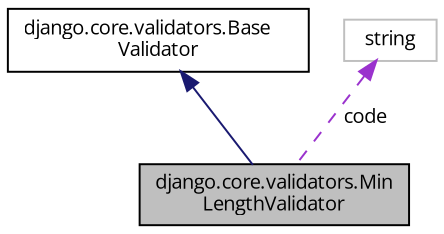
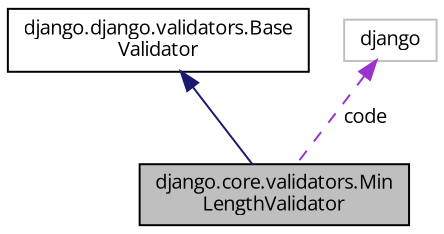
node "django.core.validators.Base Validator": label "django.core.validators.Base Validator" -> "django.django.validators.Base Validator"
node "string": label "string" -> "django"
